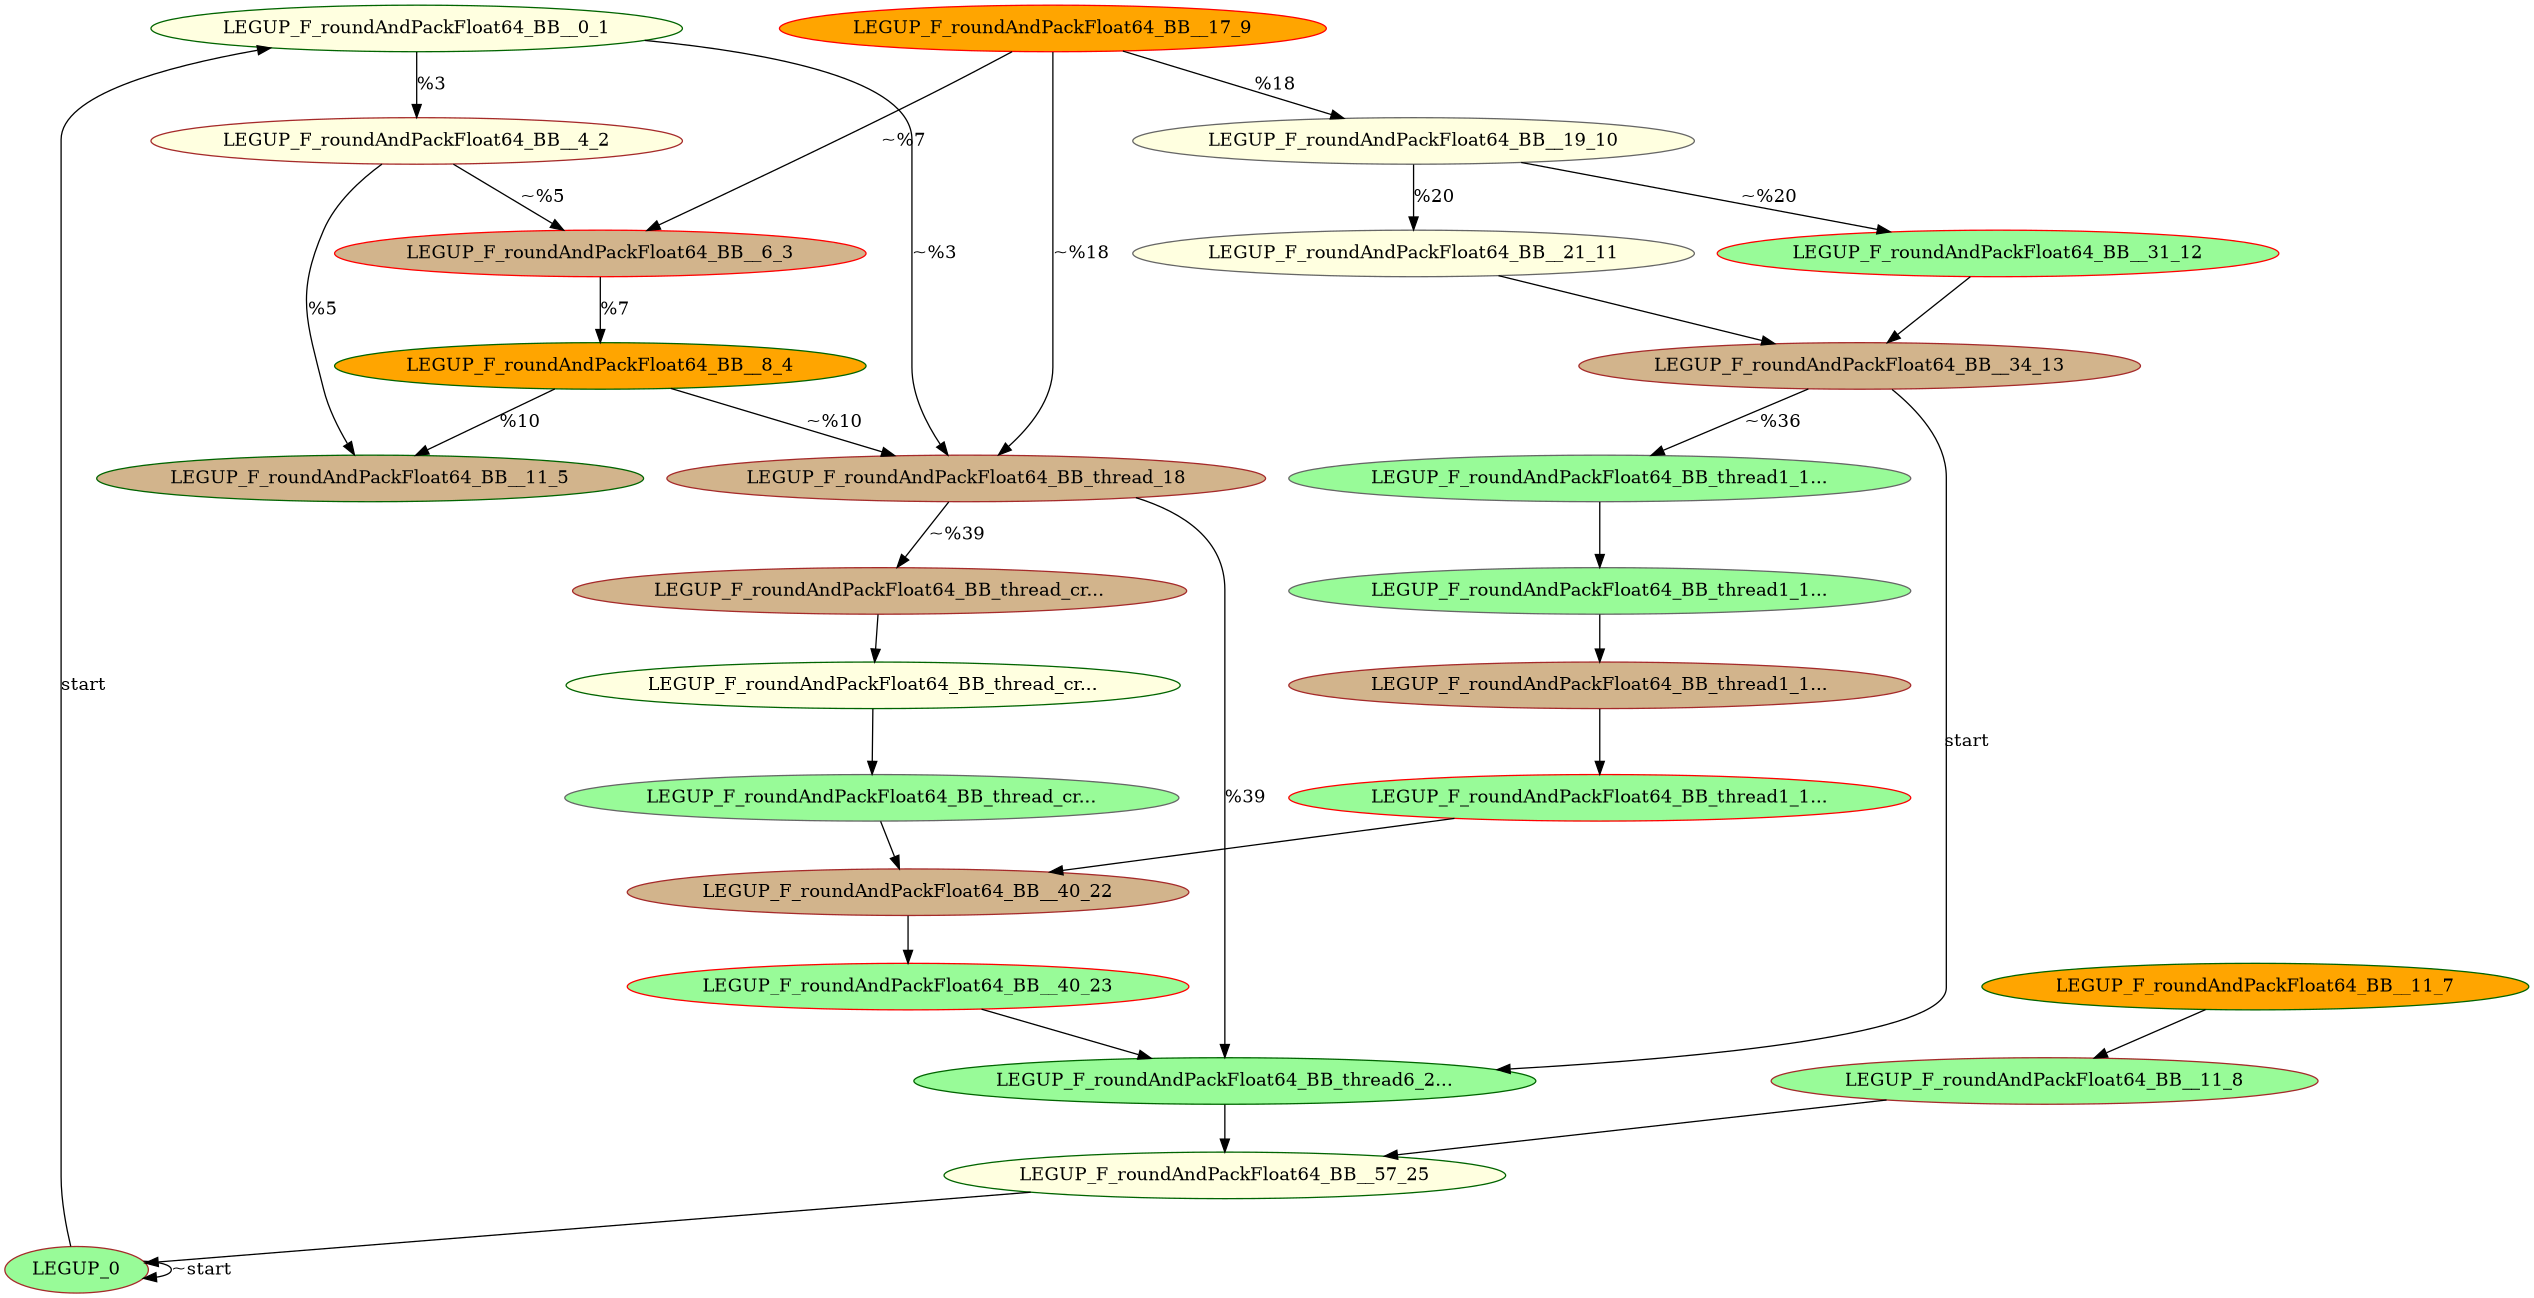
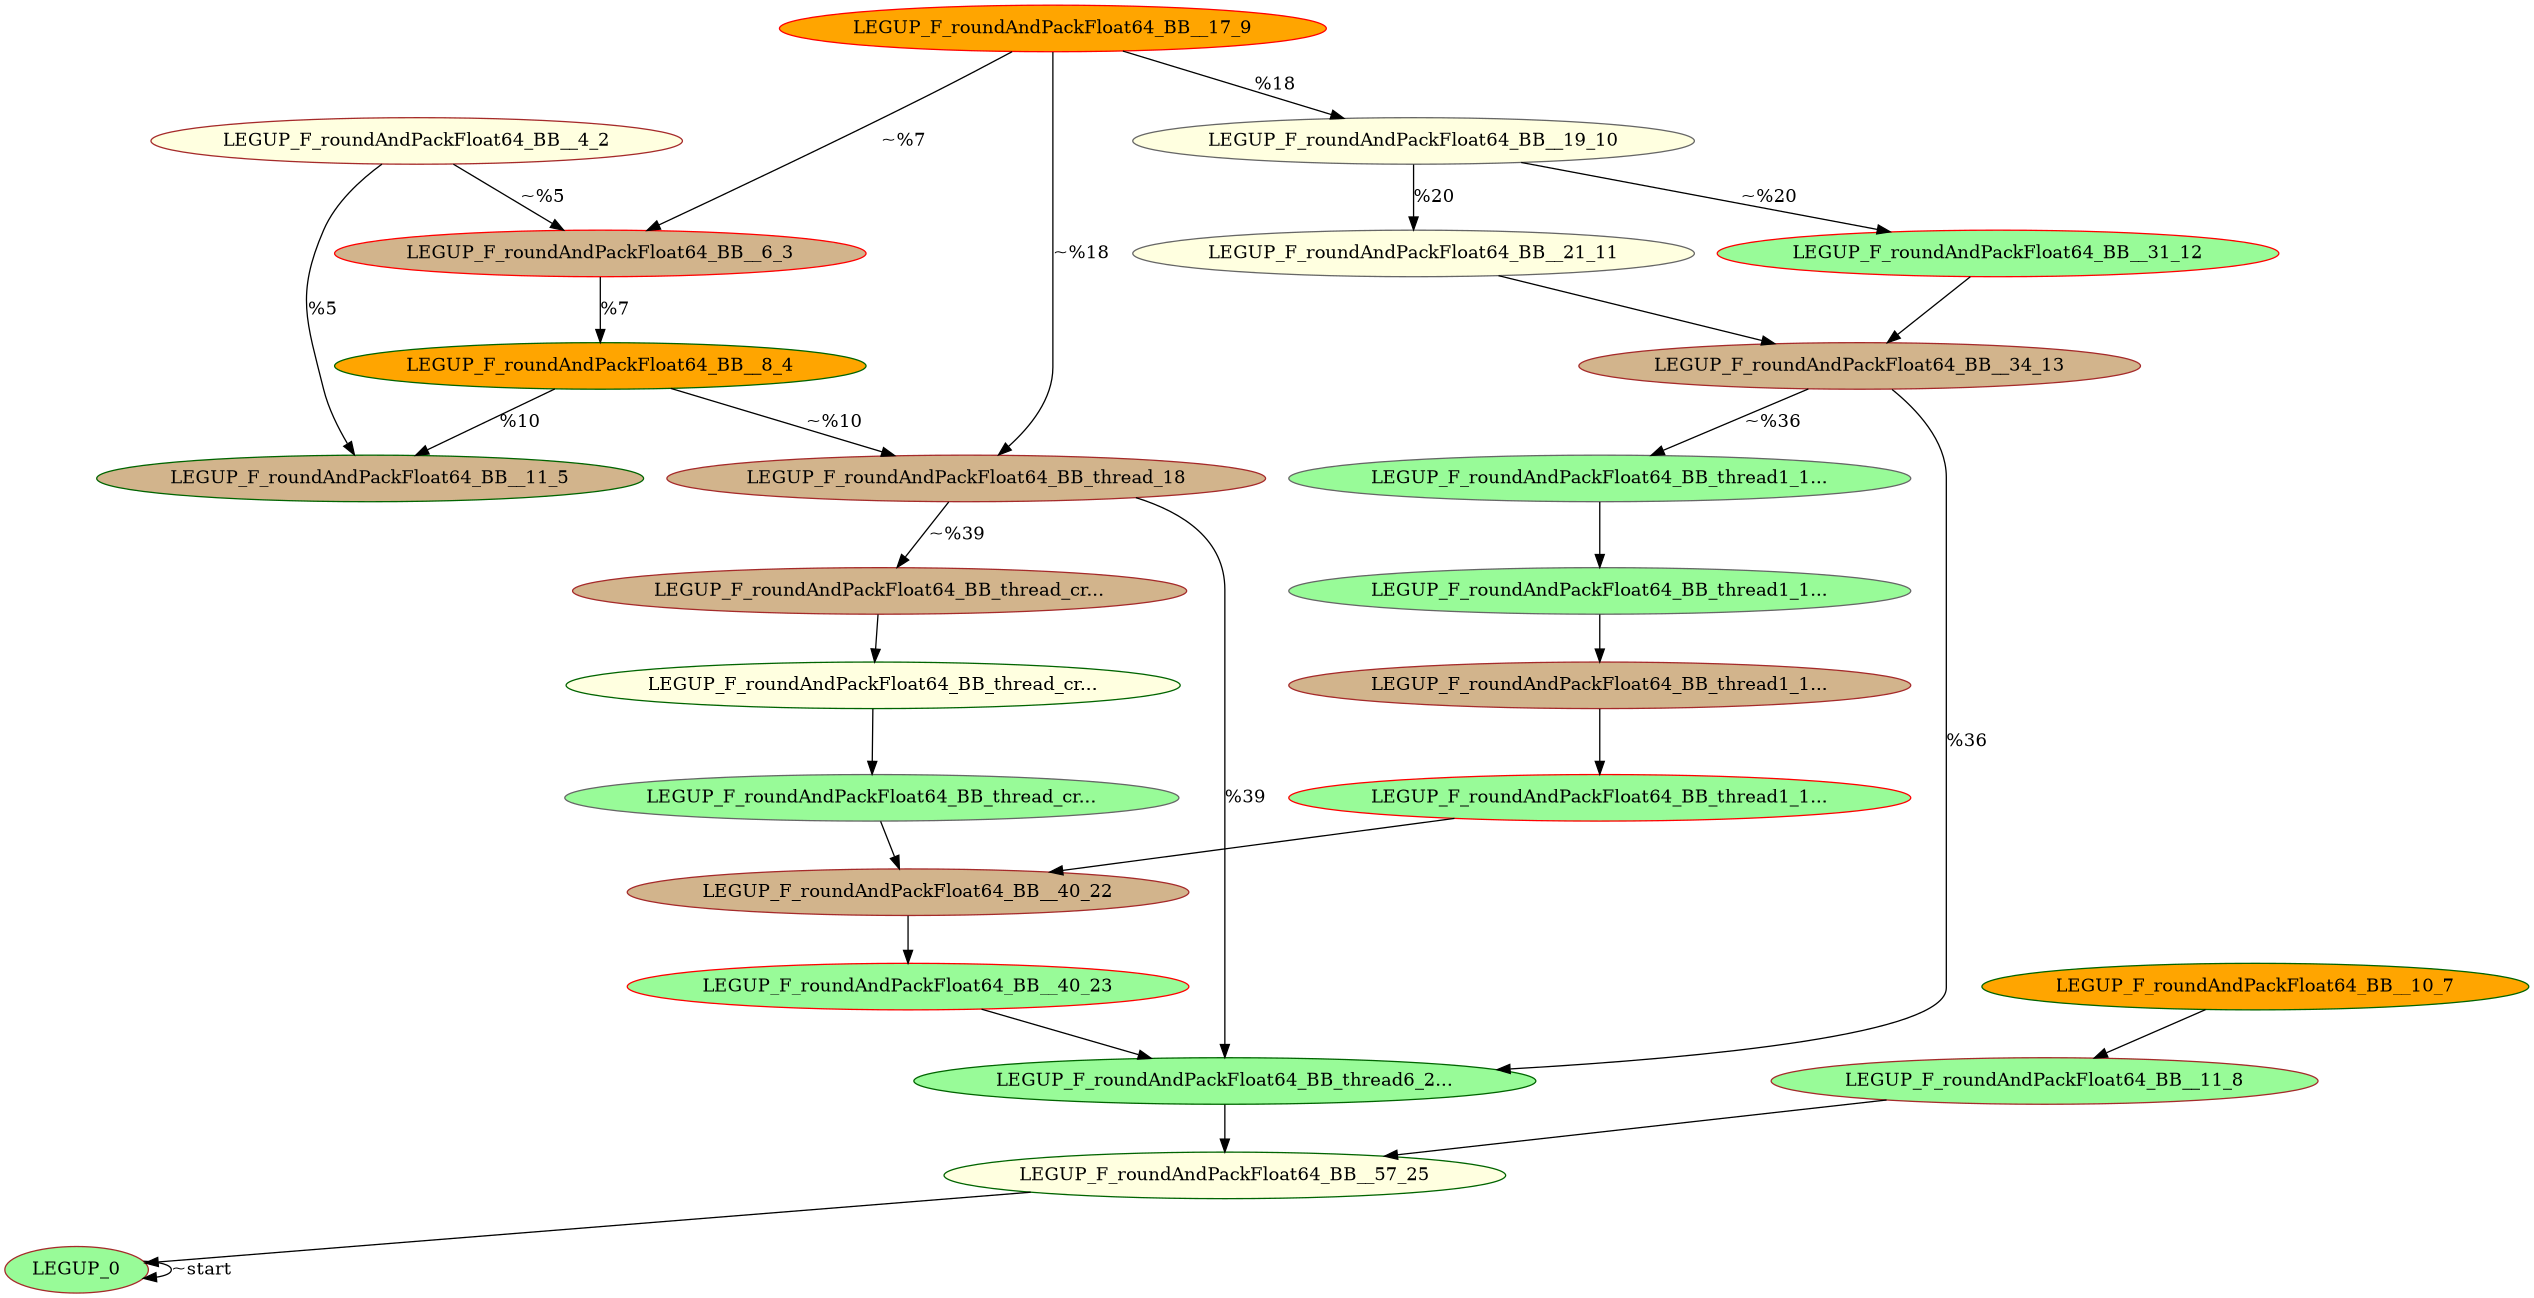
node "LEGUP_F_roundAndPackFloat64_BB__0_1": removed
edge "LEGUP_F_roundAndPackFloat64_BB__34_13" -> "LEGUP_F_roundAndPackFloat64_BB_thread6_2...": label "start" -> "%36"
node "LEGUP_F_roundAndPackFloat64_BB__11_7": label "LEGUP_F_roundAndPackFloat64_BB__11_7" -> "LEGUP_F_roundAndPackFloat64_BB__10_7"
